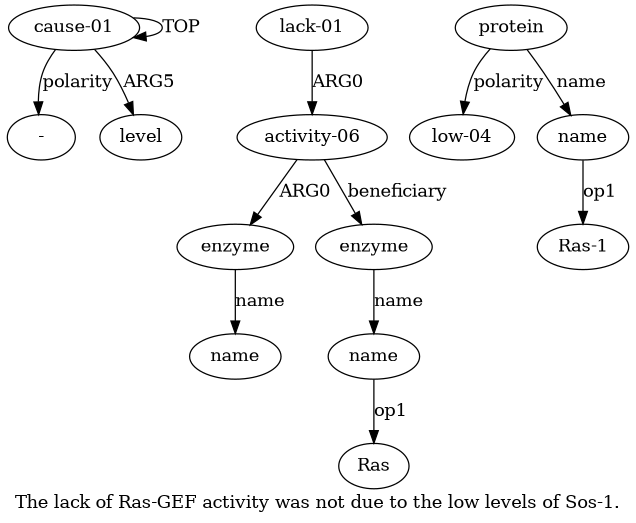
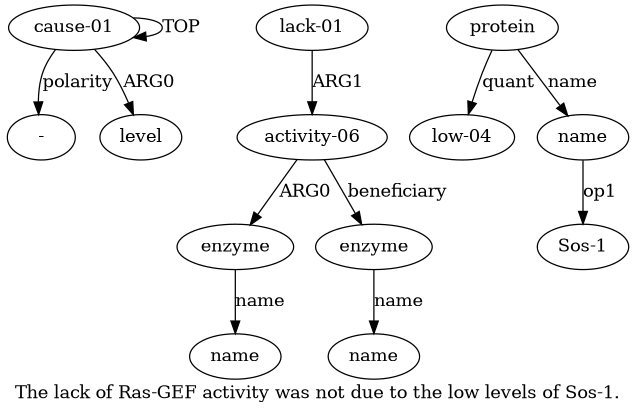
edge "cause-01" -> "level": label "ARG5" -> "ARG0"
edge "lack-01" -> "activity-06": label "ARG0" -> "ARG1"
edge "protein" -> "low-04": label "polarity" -> "quant"
node "Ras-1": label "Ras-1" -> "Sos-1"
node "Ras": removed
